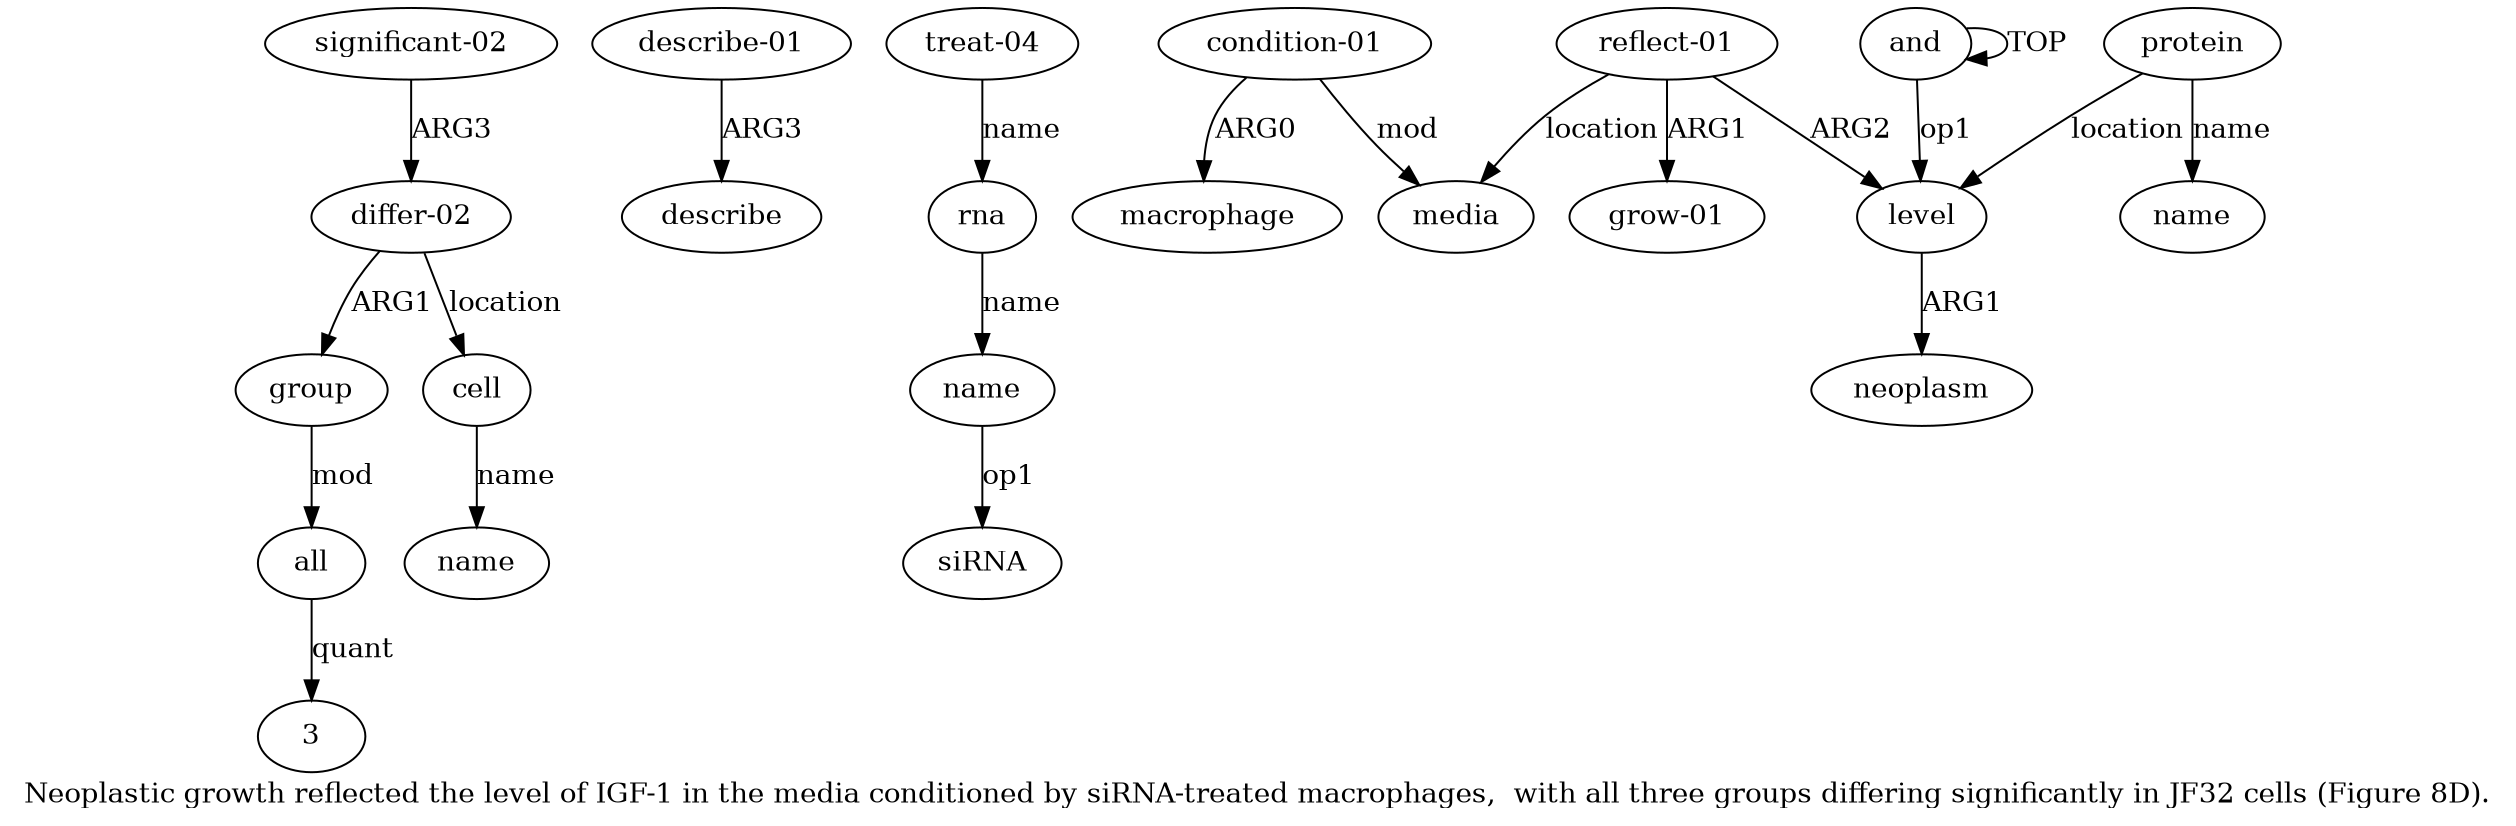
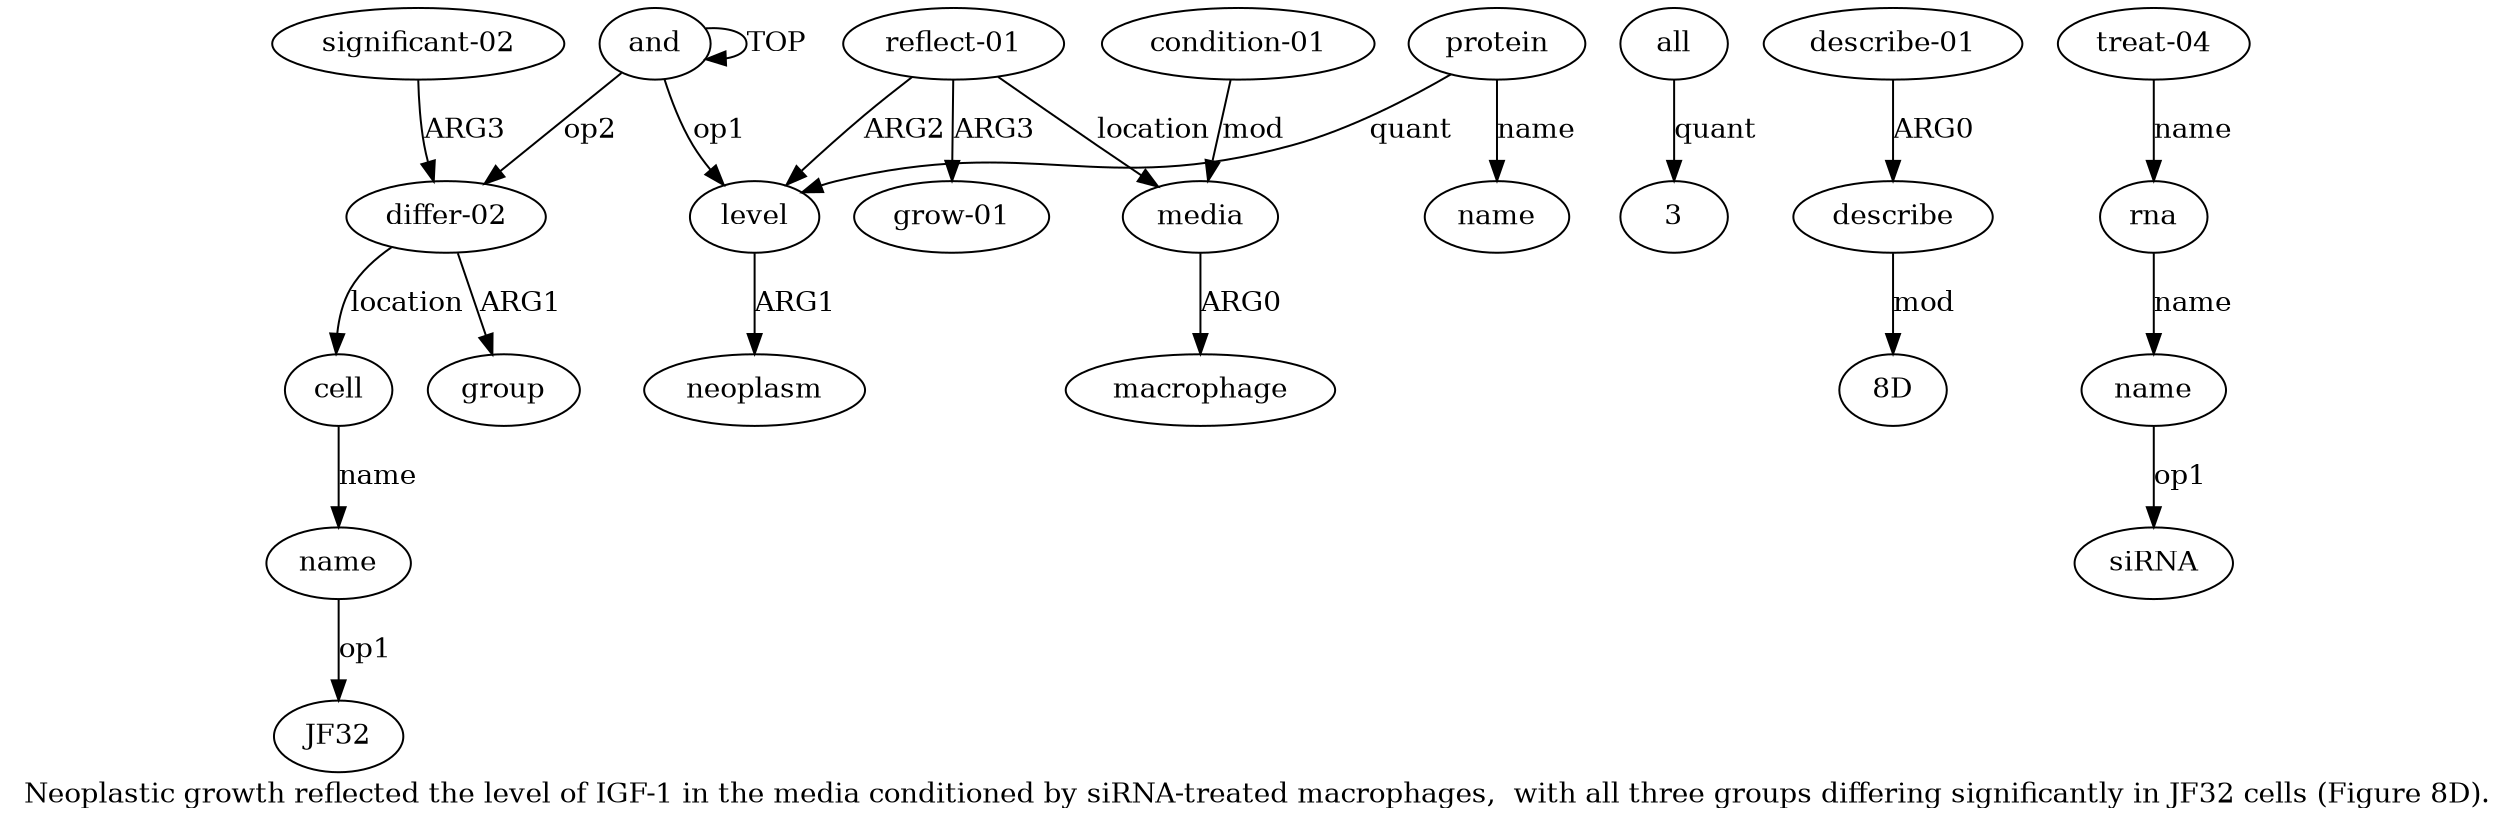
edge "condition-01" -> "macrophage": now "media" -> "macrophage"
edge "and" -> "differ-02": added, label "op2"
edge "describe-01" -> "describe": label "ARG3" -> "ARG0"
edge "reflect-01" -> "grow-01": label "ARG1" -> "ARG3"
edge "protein" -> "level": label "location" -> "quant"
node "8D": added
edge "group" -> "all": removed, label "mod"
node "JF32": added
